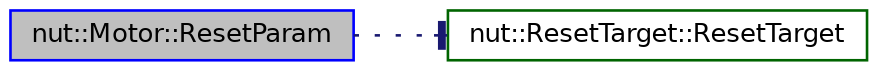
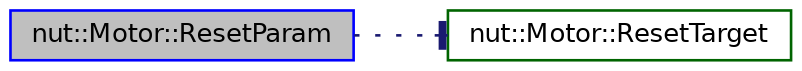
node "nut::ResetTarget::ResetTarget": label "nut::ResetTarget::ResetTarget" -> "nut::Motor::ResetTarget"
